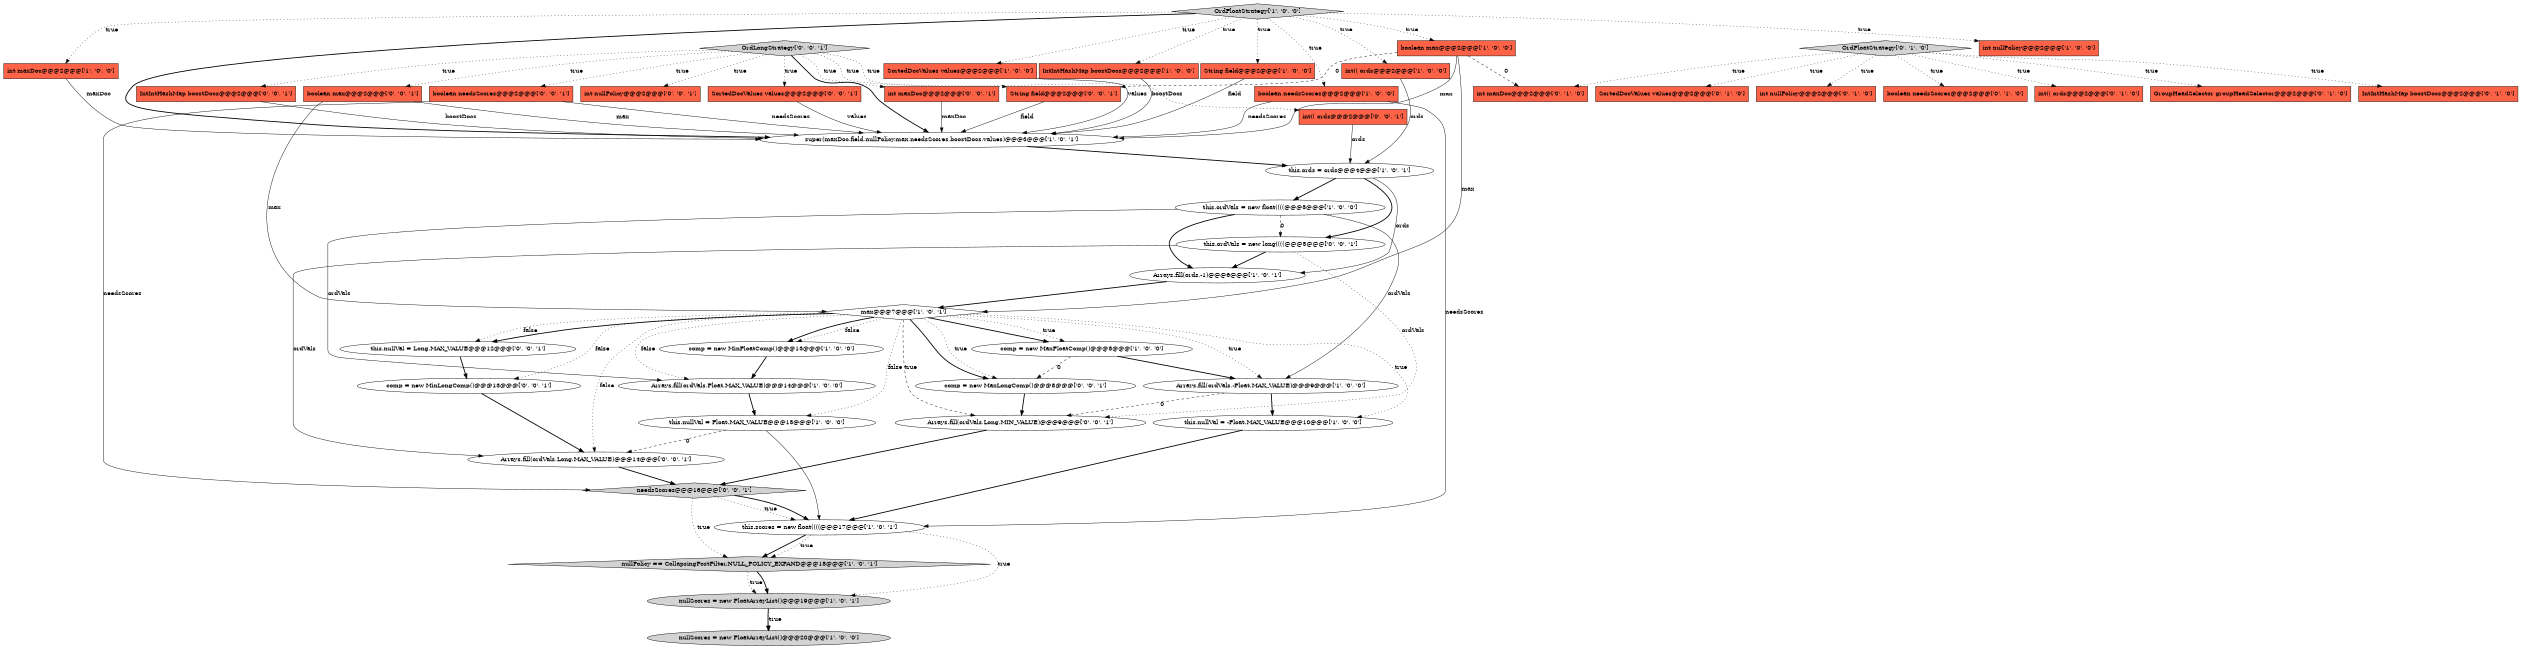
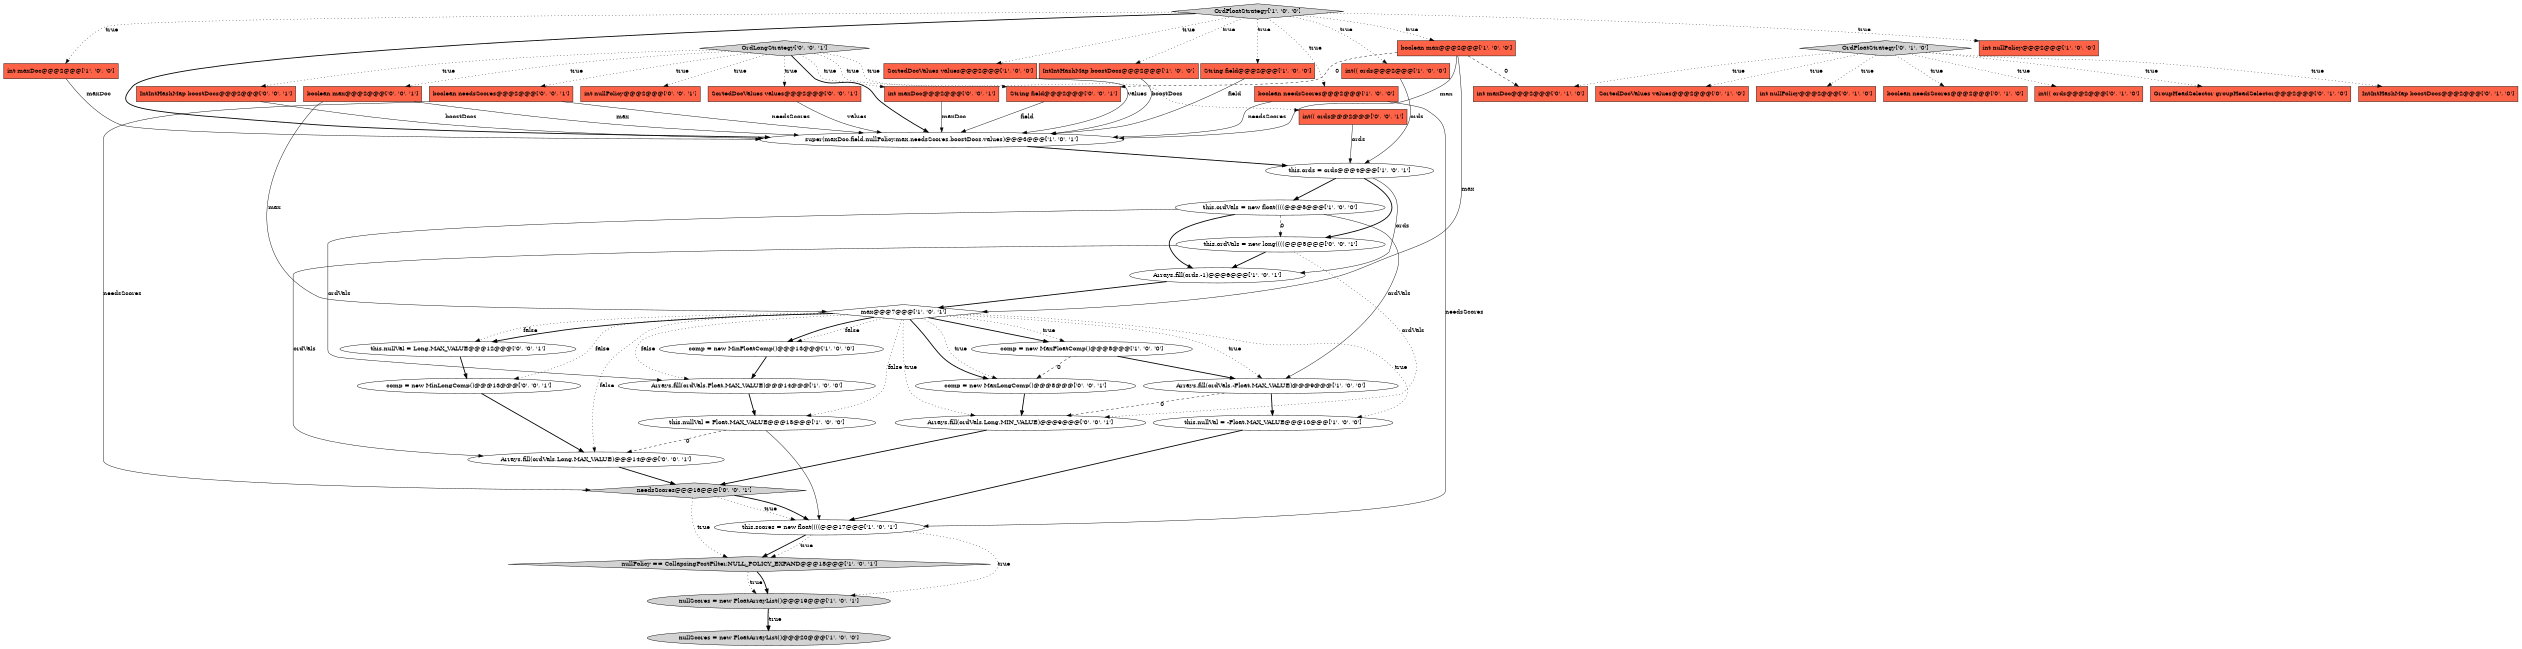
edge "max@@@7@@@['1', '0', '1']" -> "Arrays.fill(ordVals,Long.MIN_VALUE)@@@9@@@['0', '0', '1']": style dashed -> dotted
